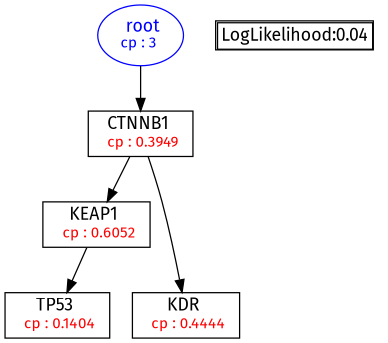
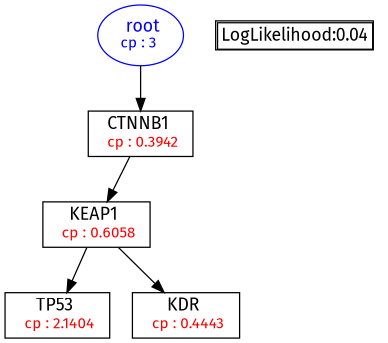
node "CTNNB1": text "cp : 0.3949" -> "cp : 0.3942"
edge "CTNNB1" -> "KDR": now "KEAP1" -> "KDR"
node "KEAP1": text "cp : 0.6052" -> "cp : 0.6058"
node "TP53": text "cp : 0.1404" -> "cp : 2.1404"
node "KDR": text "cp : 0.4444" -> "cp : 0.4443"
